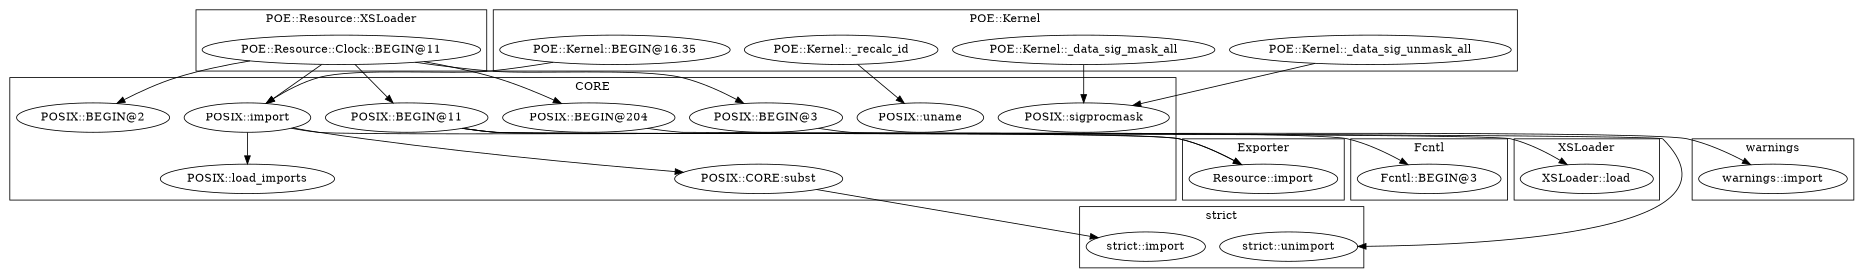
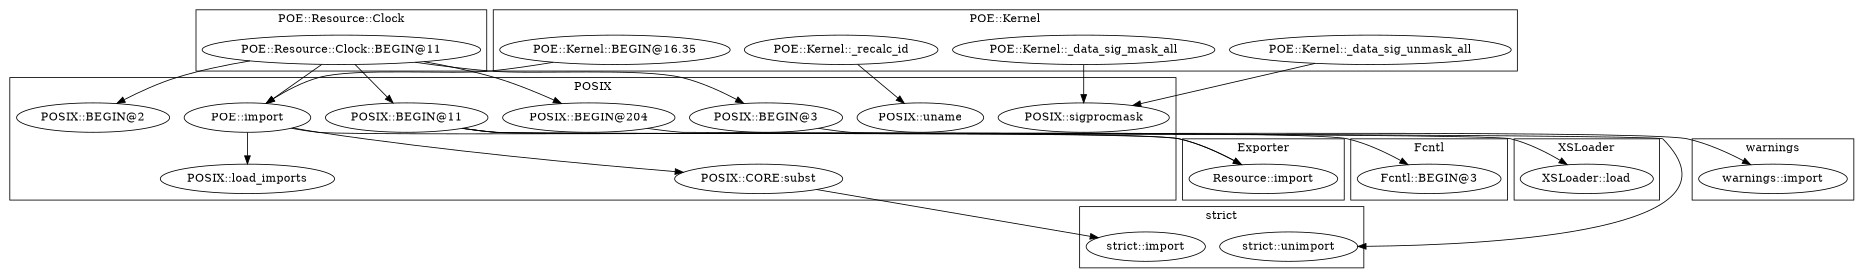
cluster "POE::Resource::XSLoader": label "POE::Resource::XSLoader" -> "POE::Resource::Clock"
cluster "CORE": label "CORE" -> "POSIX"
node "POSIX::import": label "POSIX::import" -> "POE::import"
